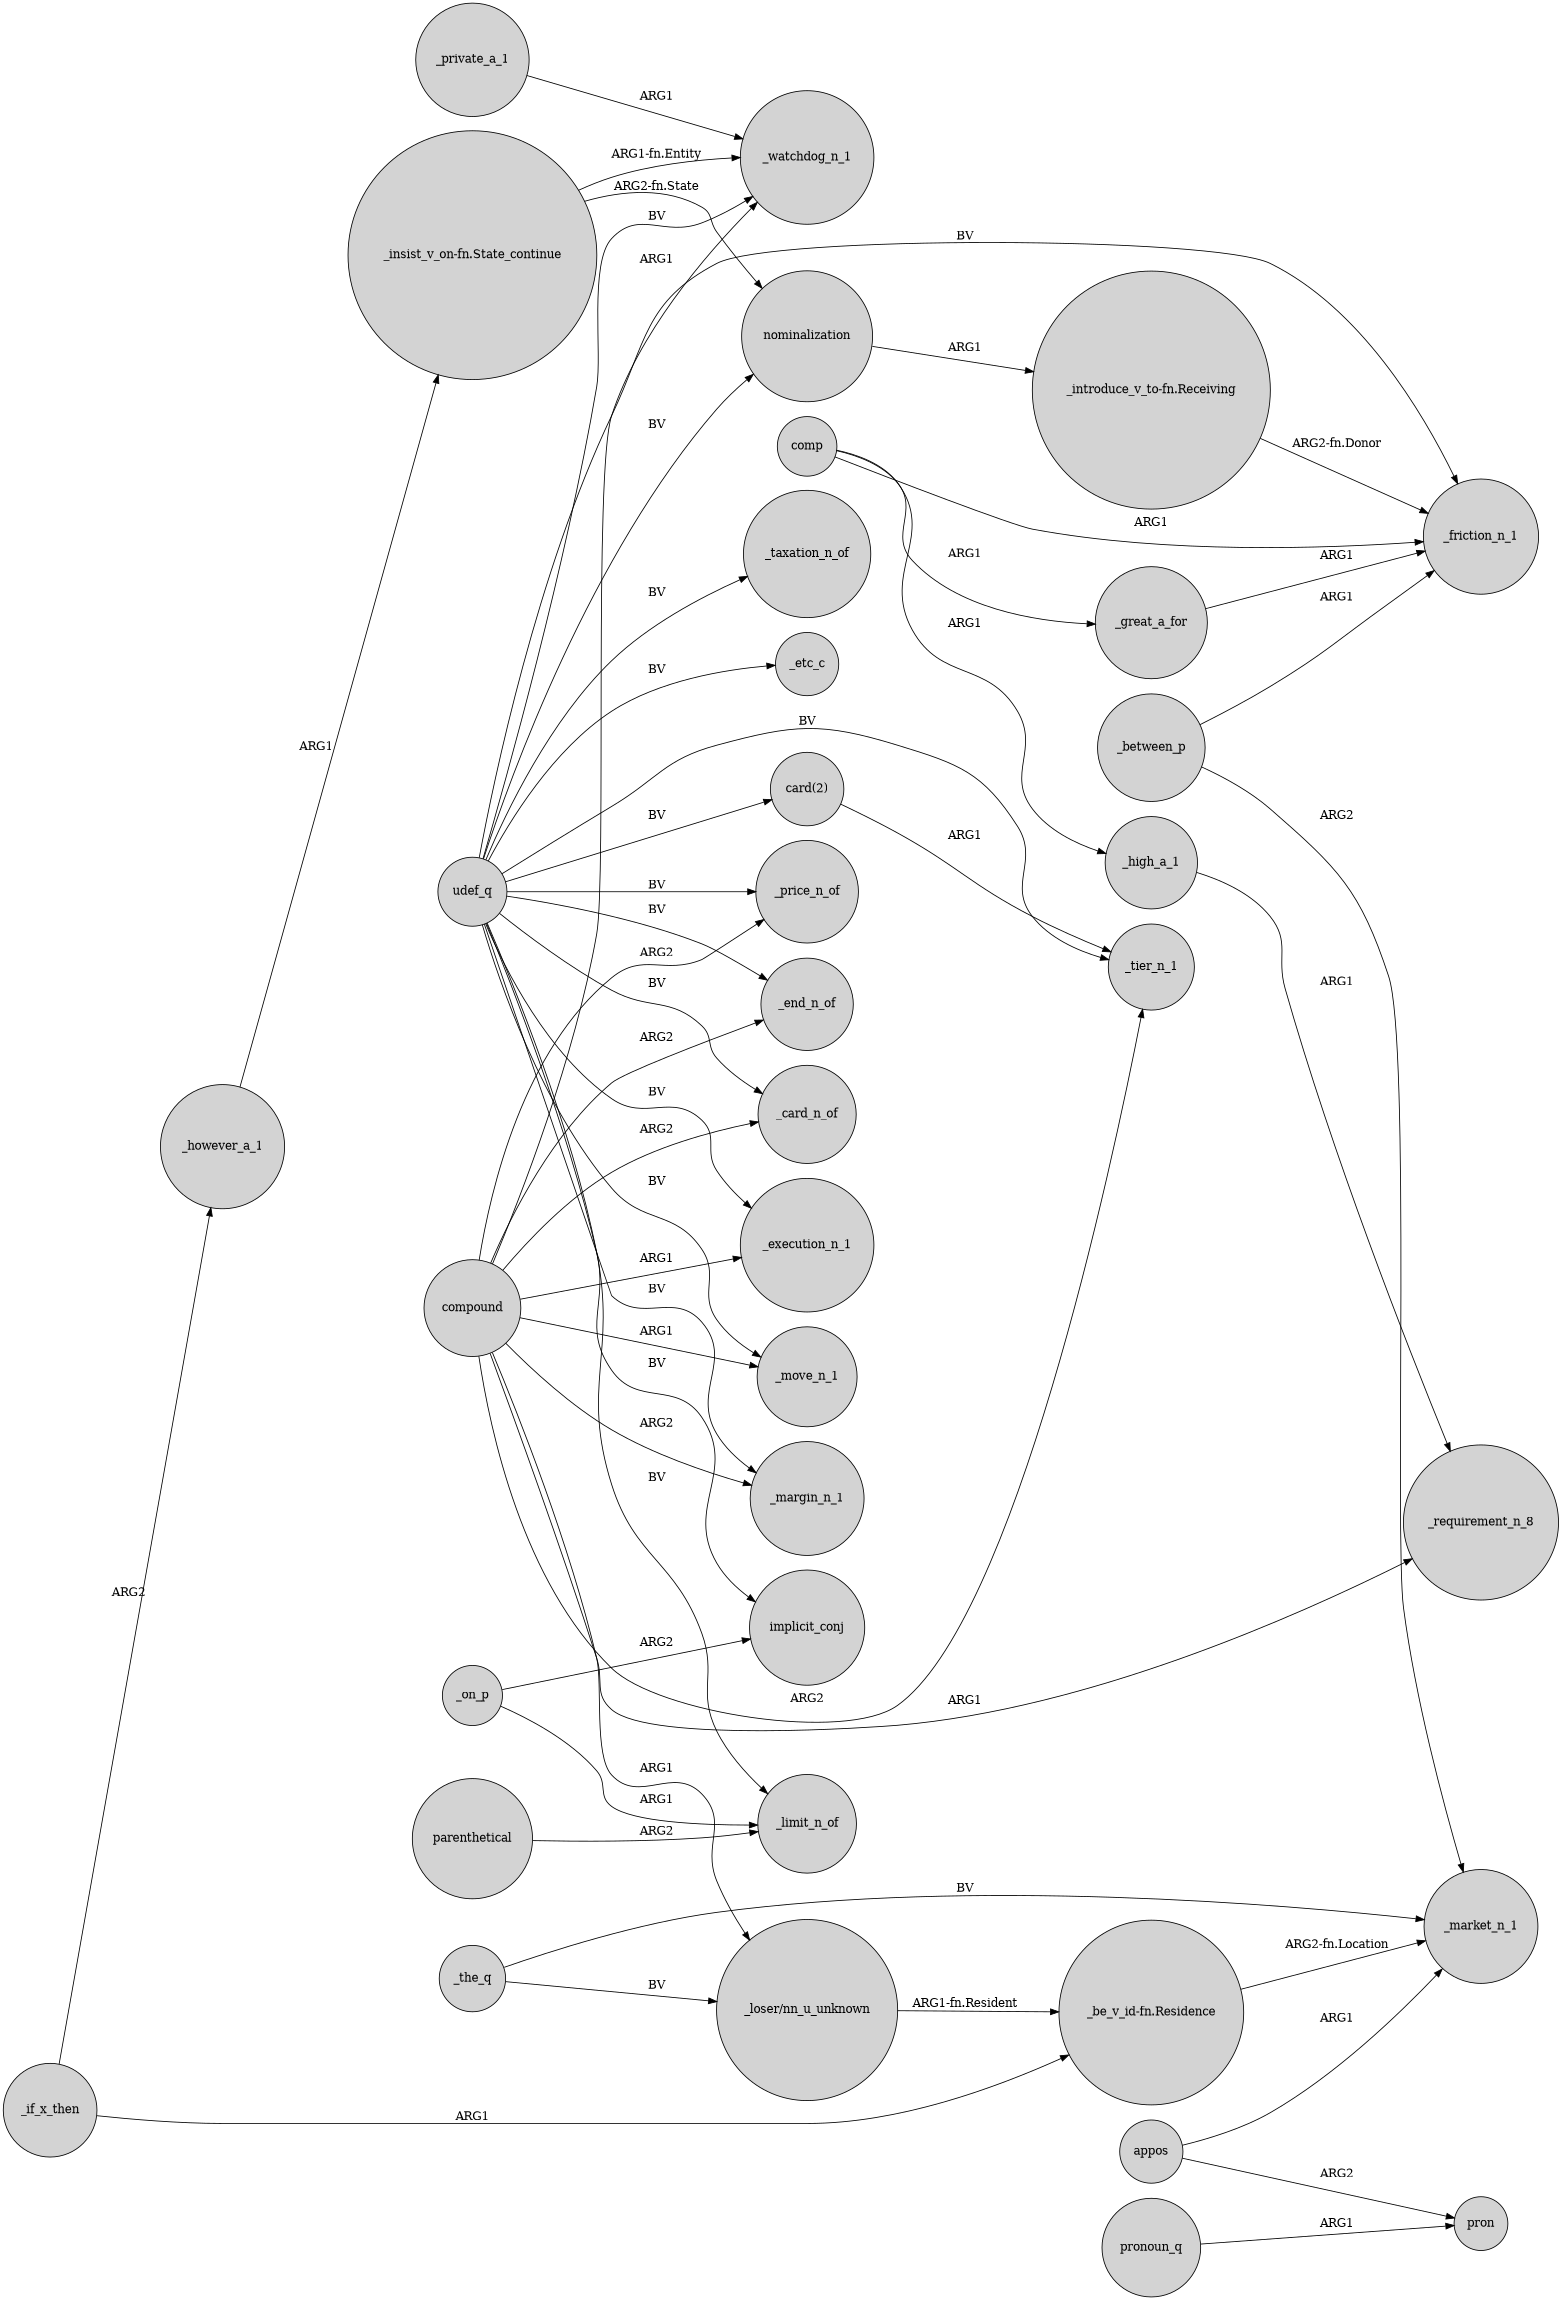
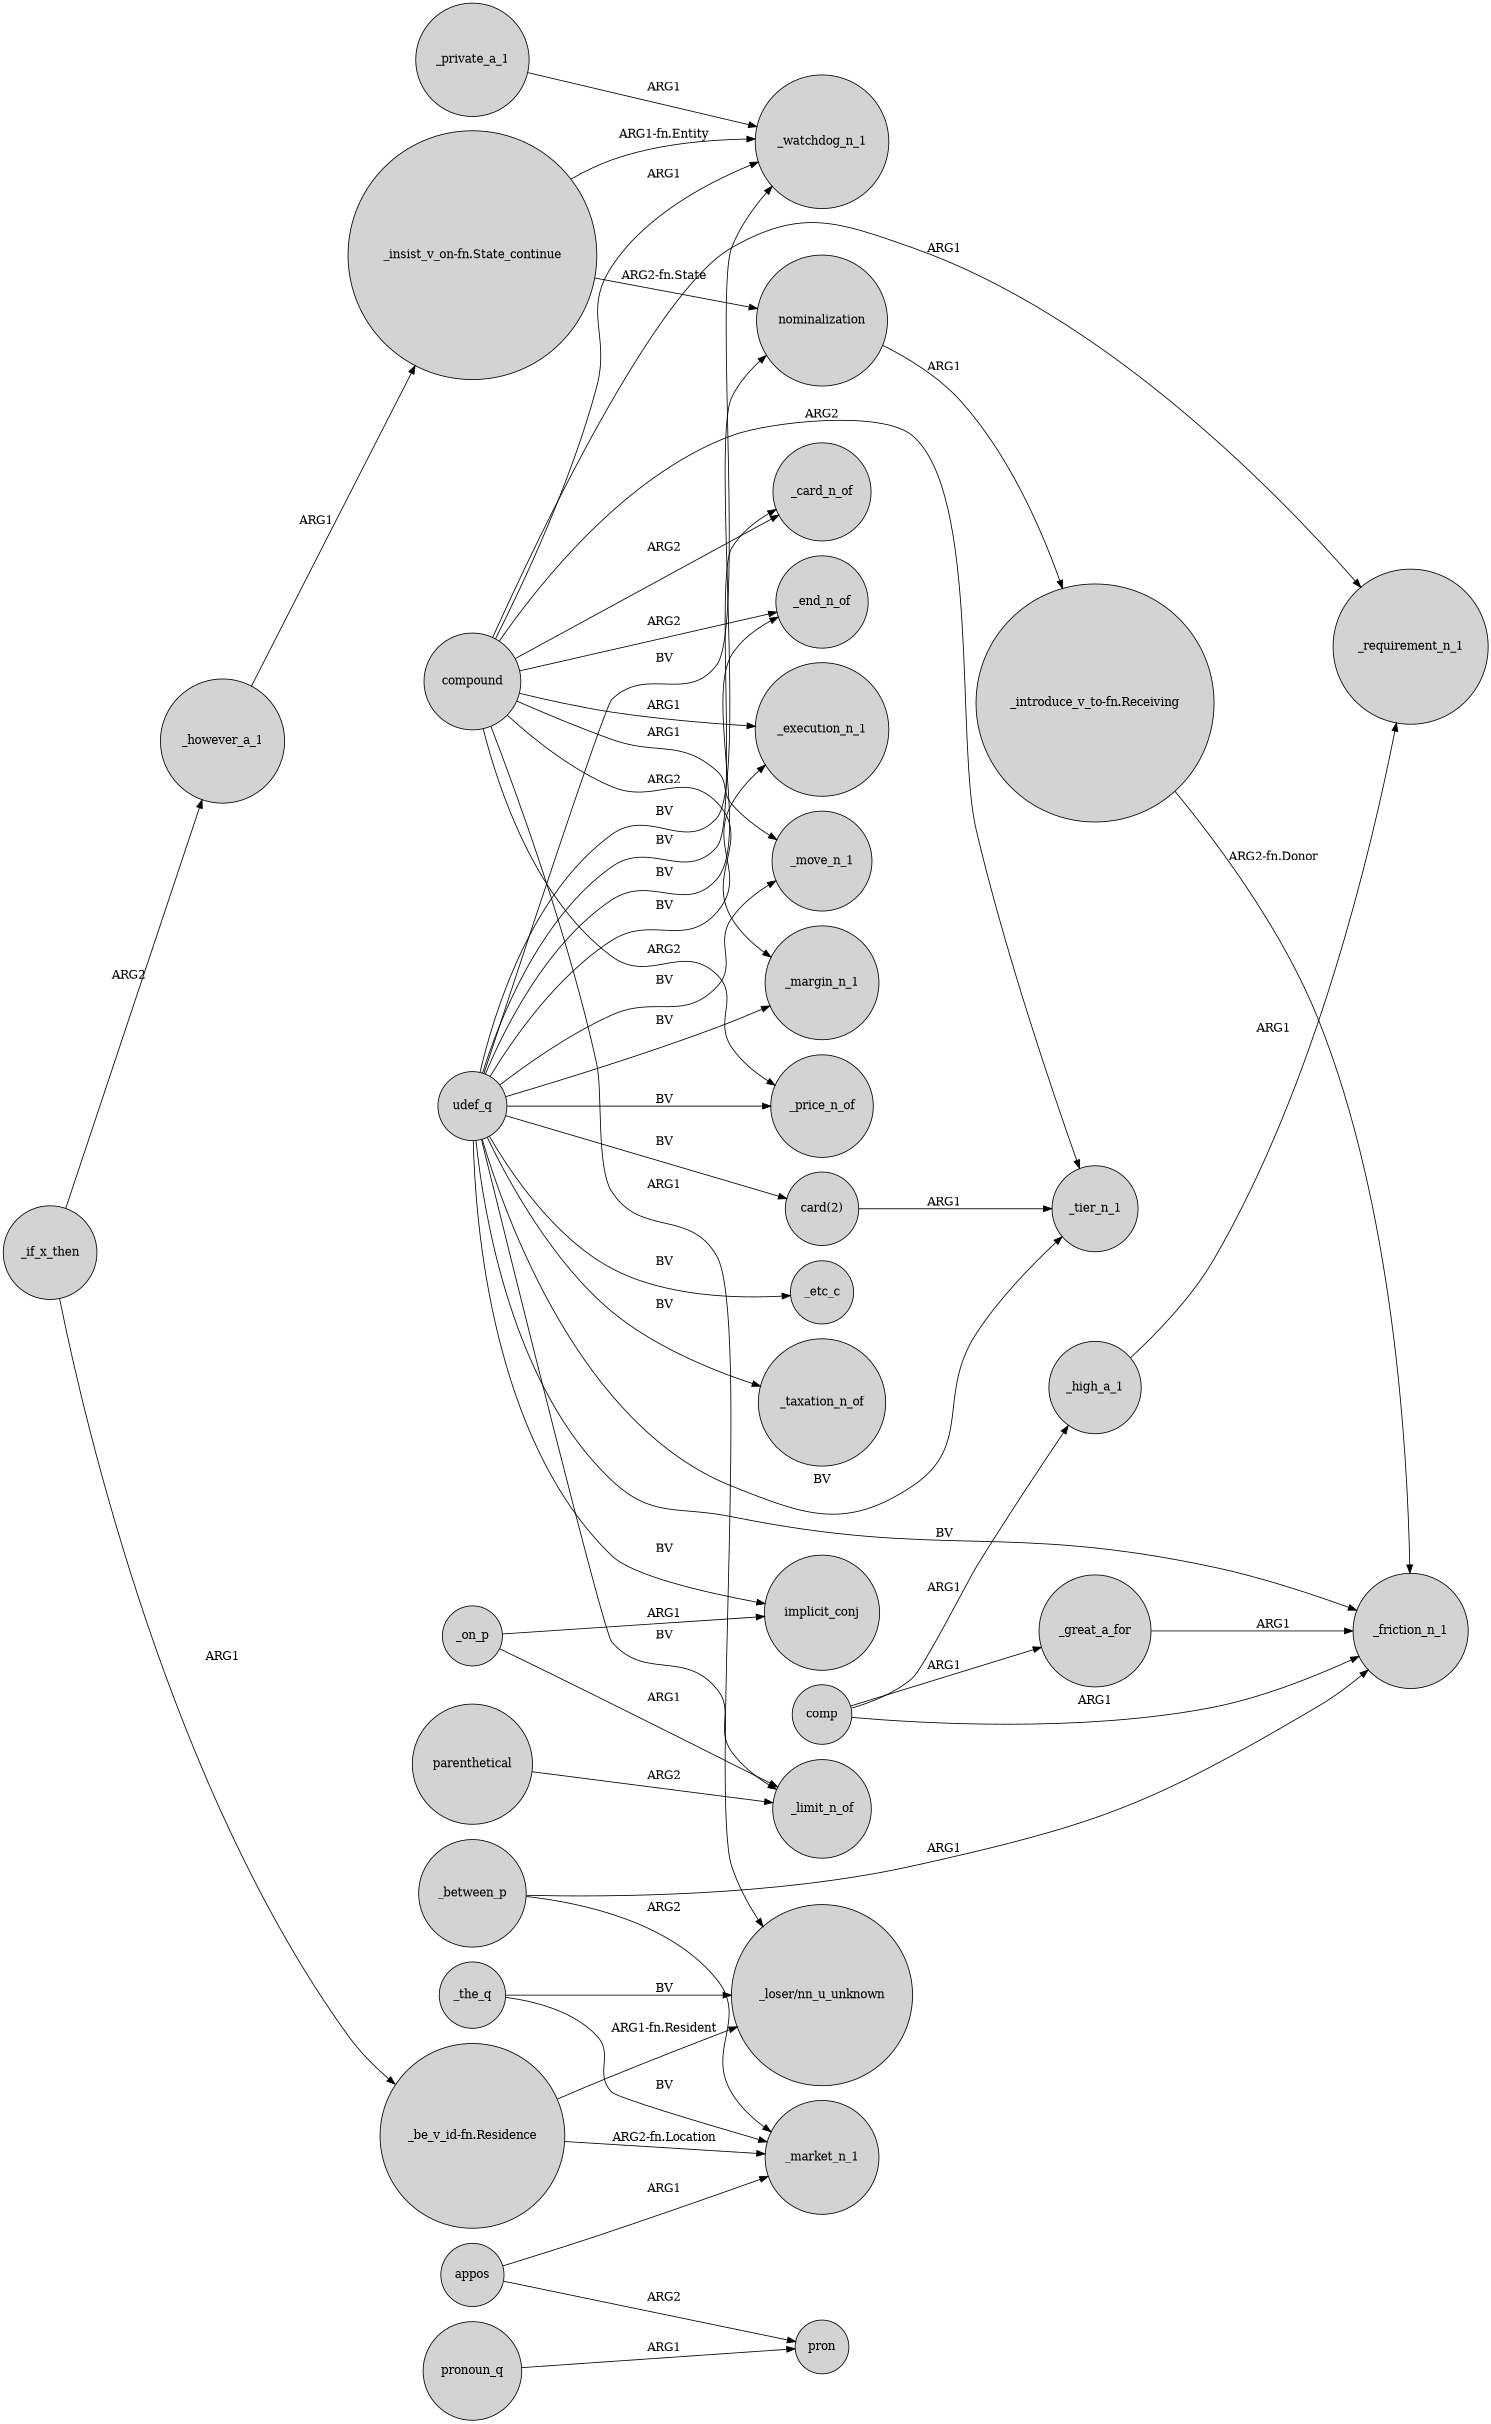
node "_requirement_n_8": label "_requirement_n_8" -> "_requirement_n_1"
edge "_on_p" -> "implicit_conj": label "ARG2" -> "ARG1"
edge "_loser/nn_u_unknown" -> "_be_v_id-fn.Residence": reversed
